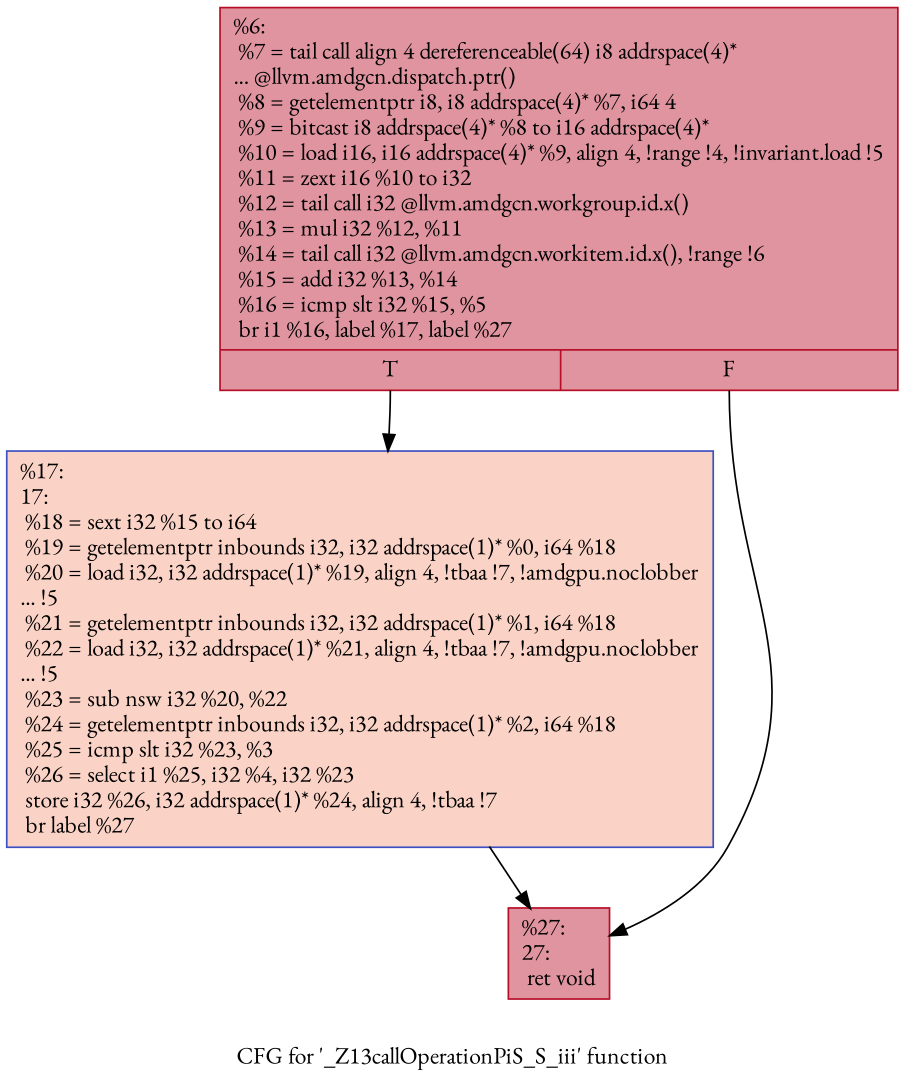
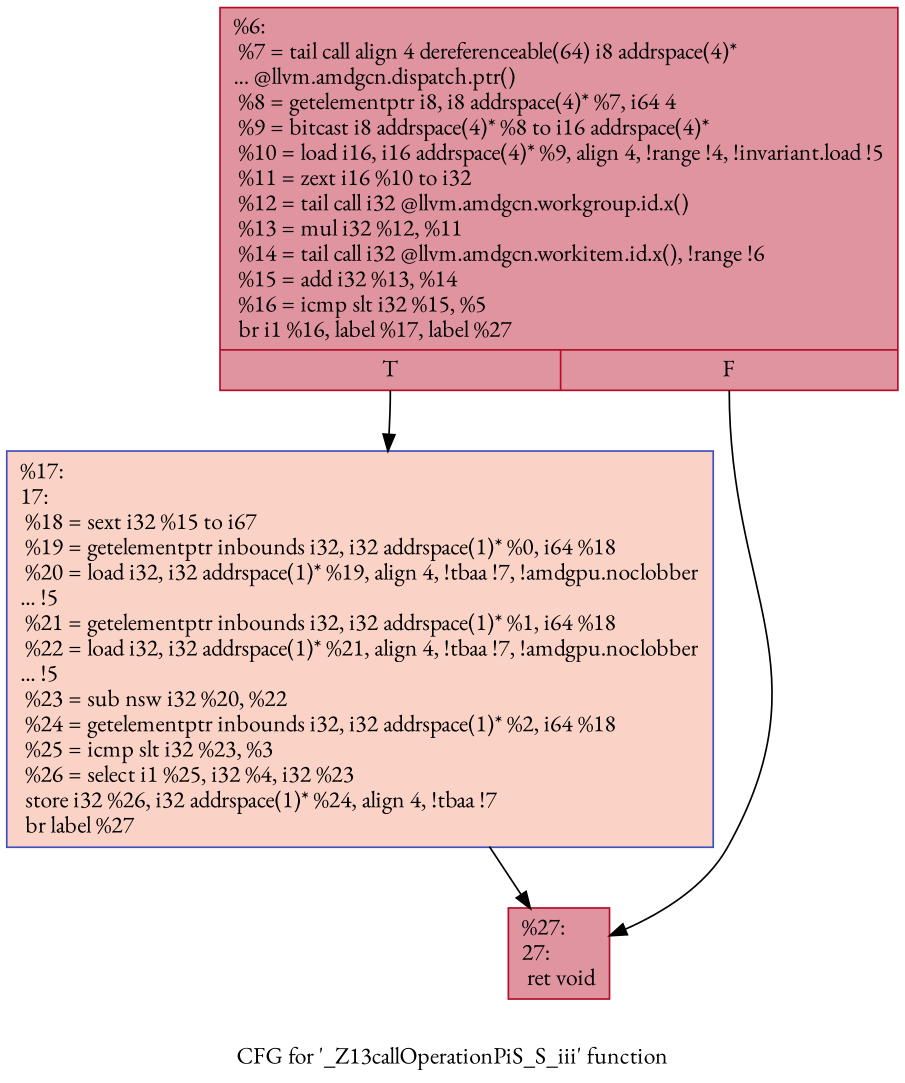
node "%17:": text "%18 = sext i32 %15 to i64" -> "%18 = sext i32 %15 to i67"
